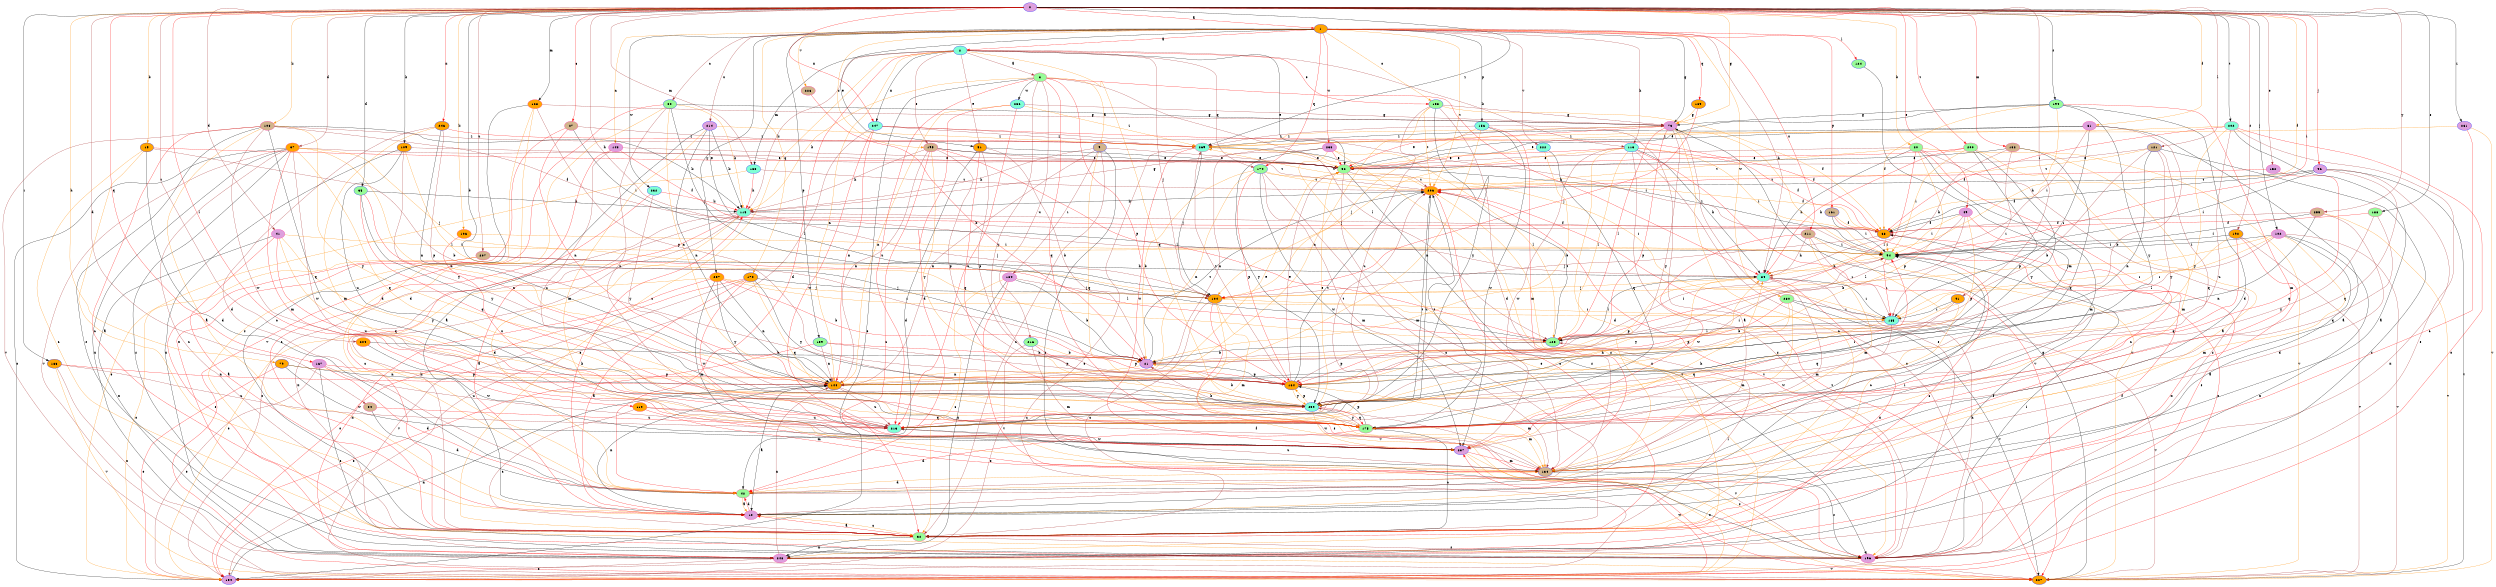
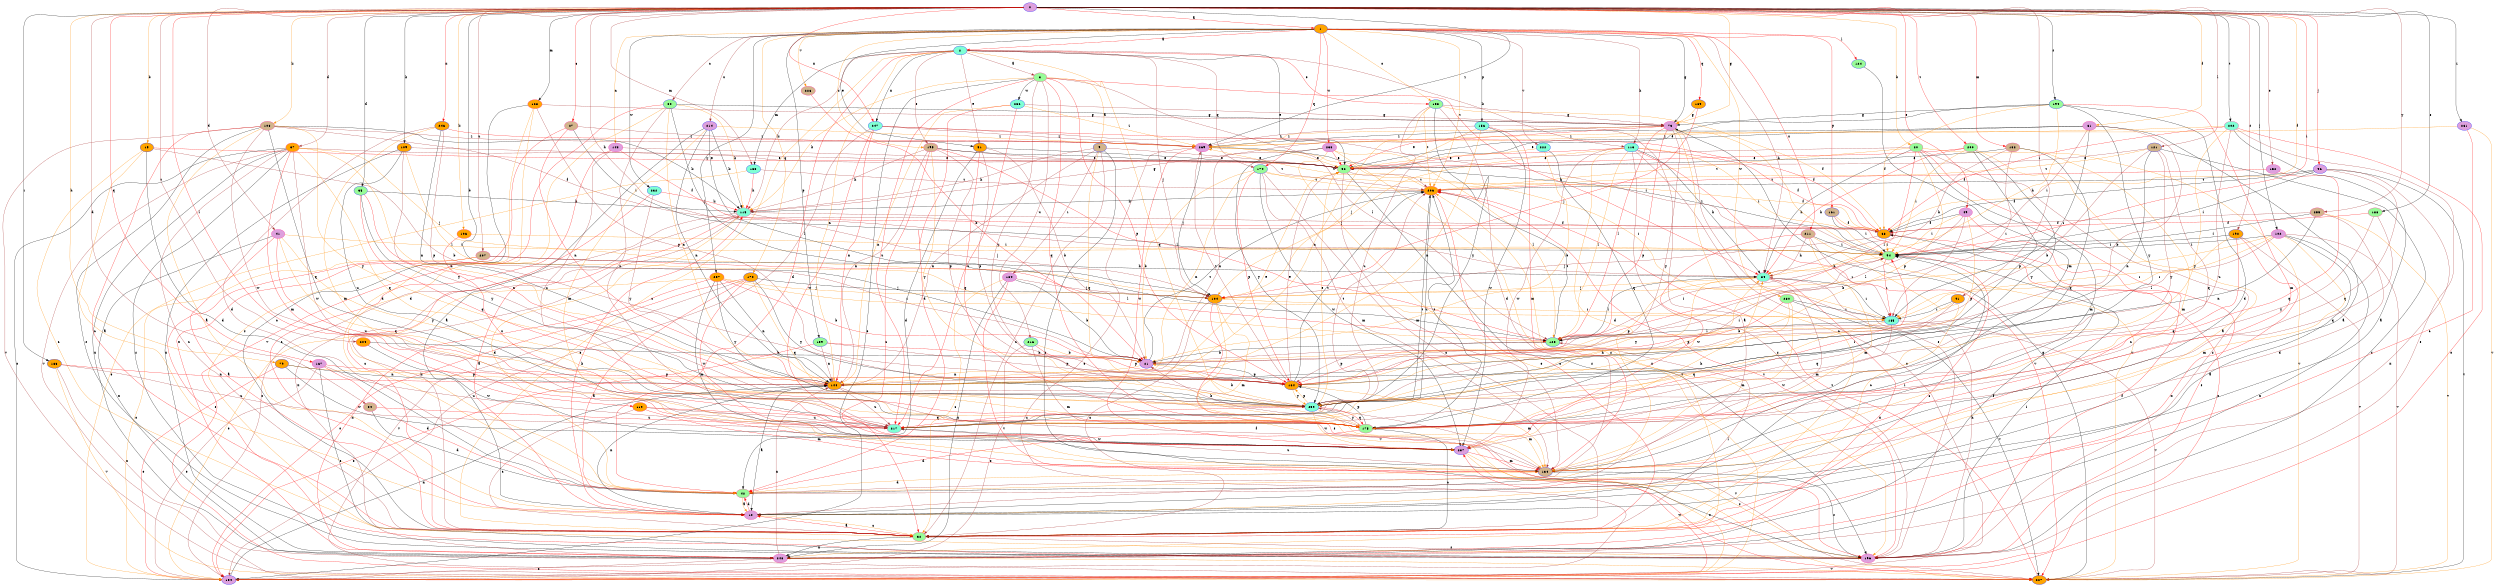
node "269": fillcolor aquamarine -> plum
node "213": label "213" -> "217"
